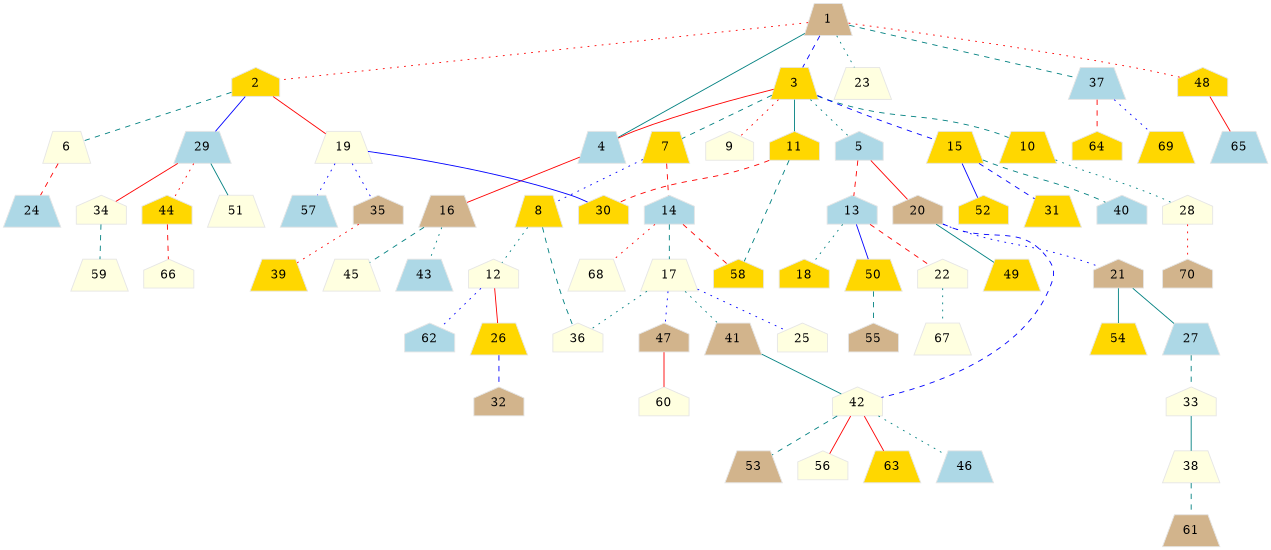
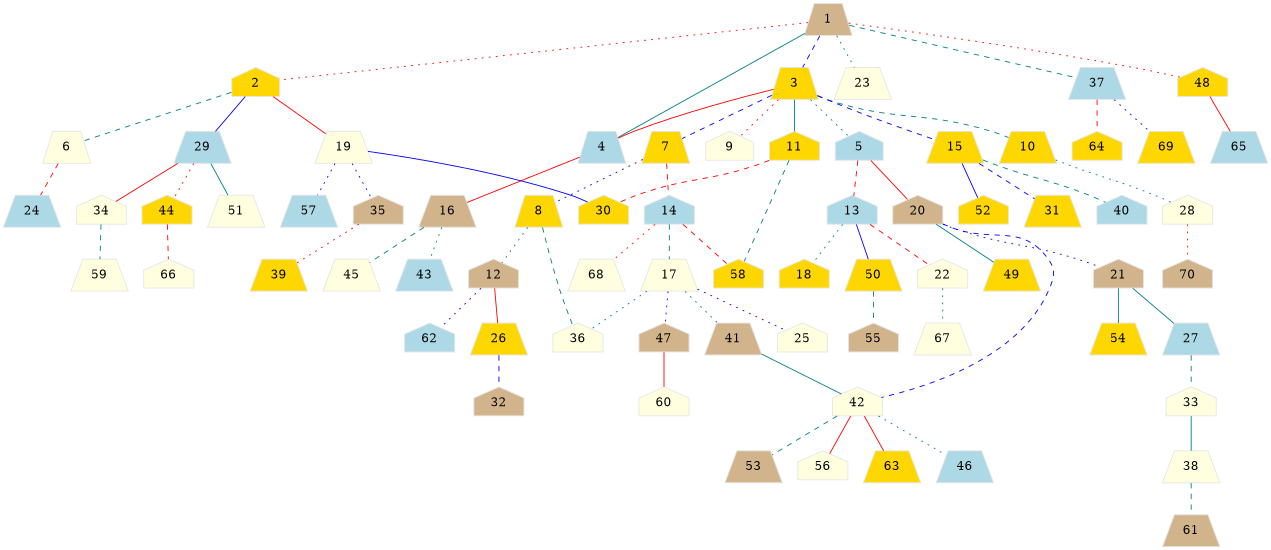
edge "3" -- "7": color teal -> blue
node "12": fillcolor lightyellow -> tan
